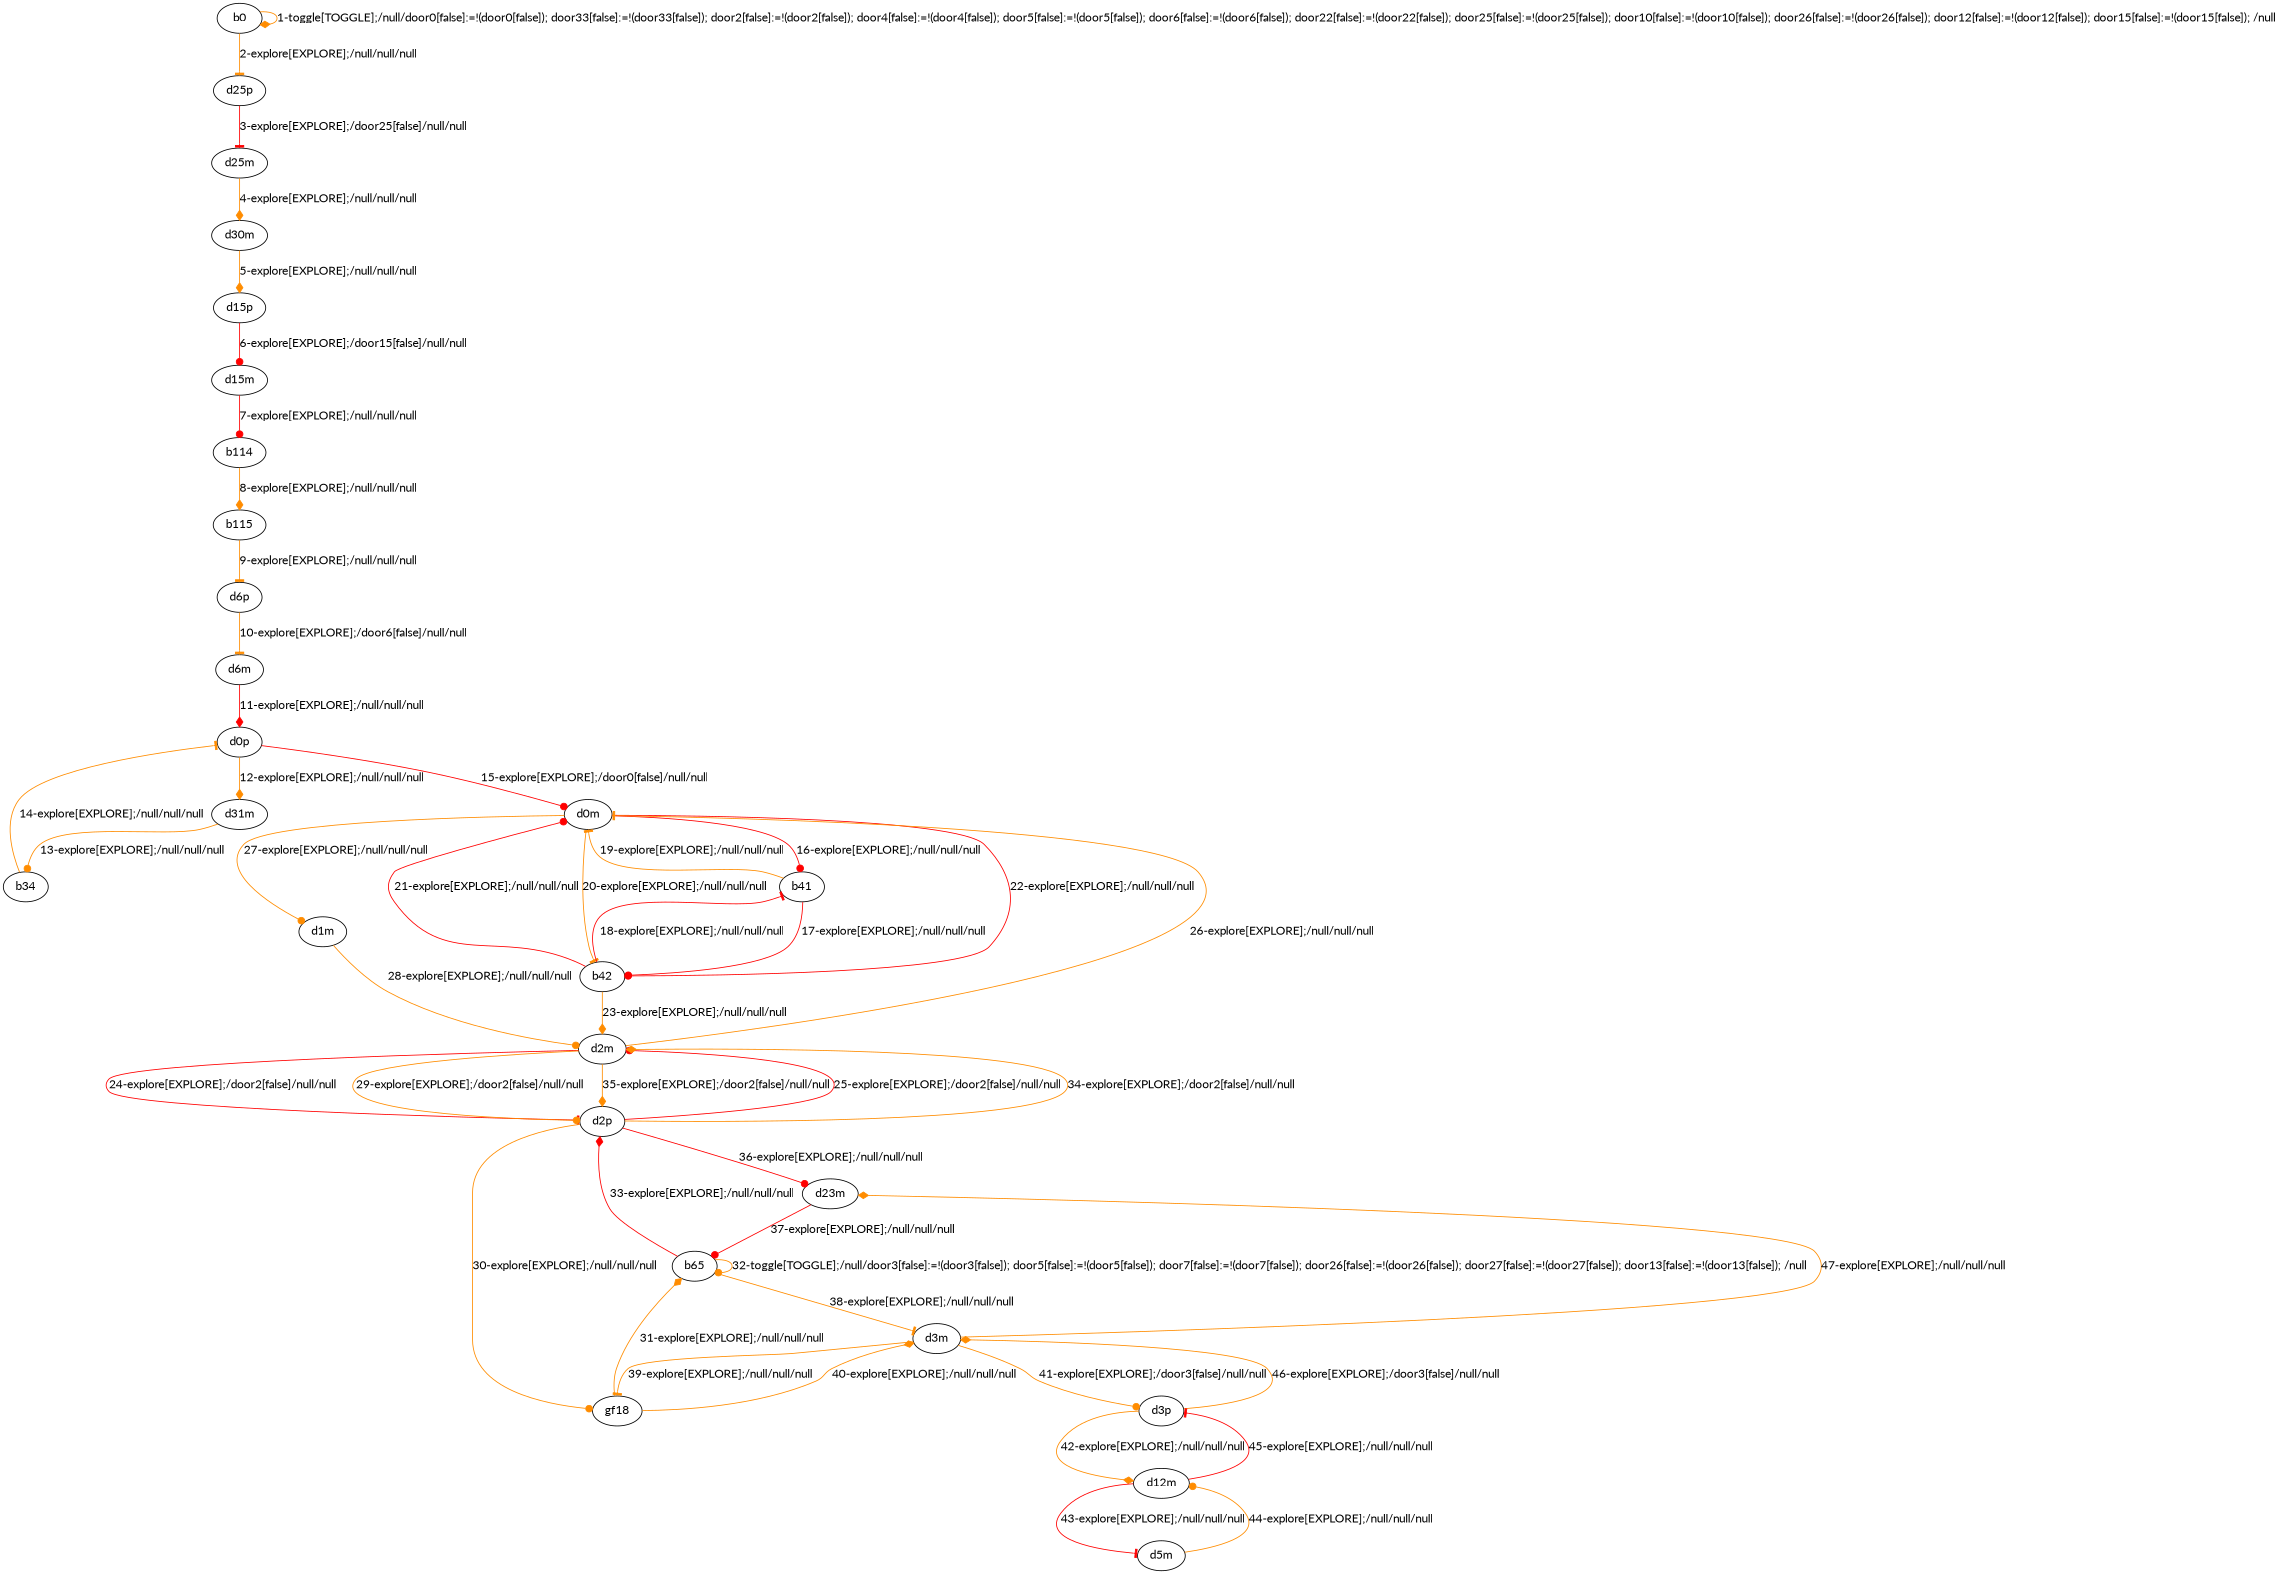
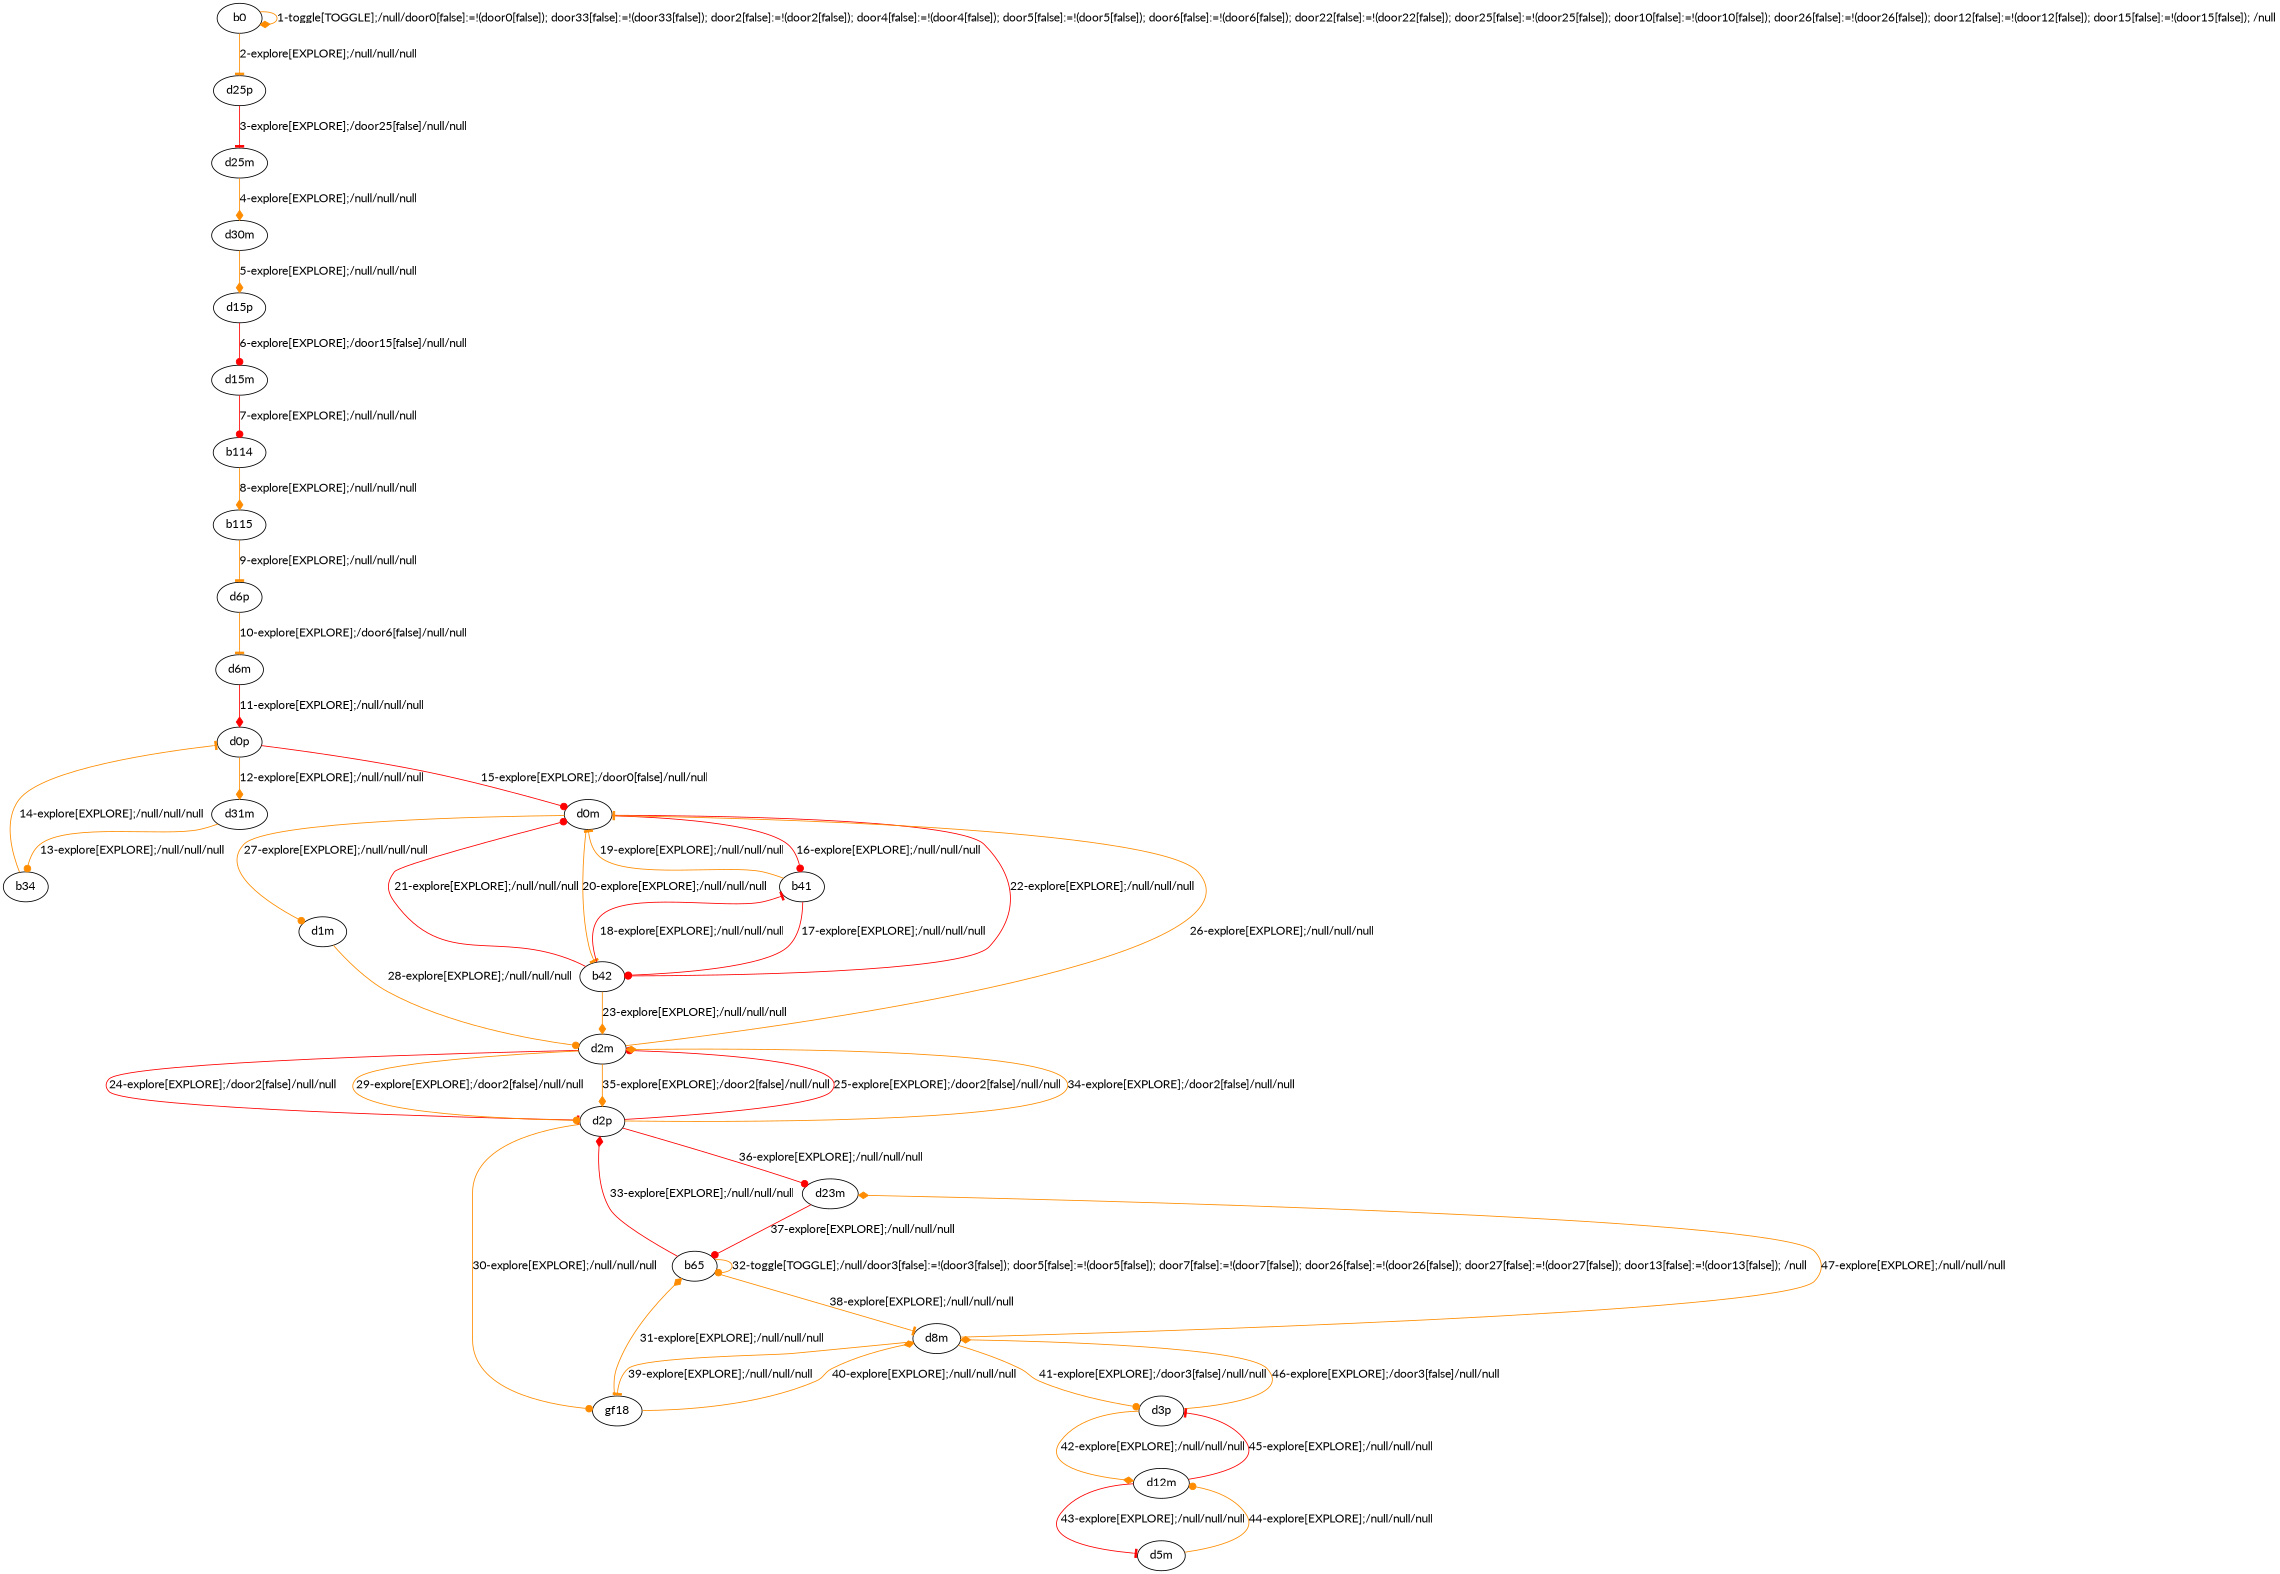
node "d3m": label "d3m" -> "d8m"
